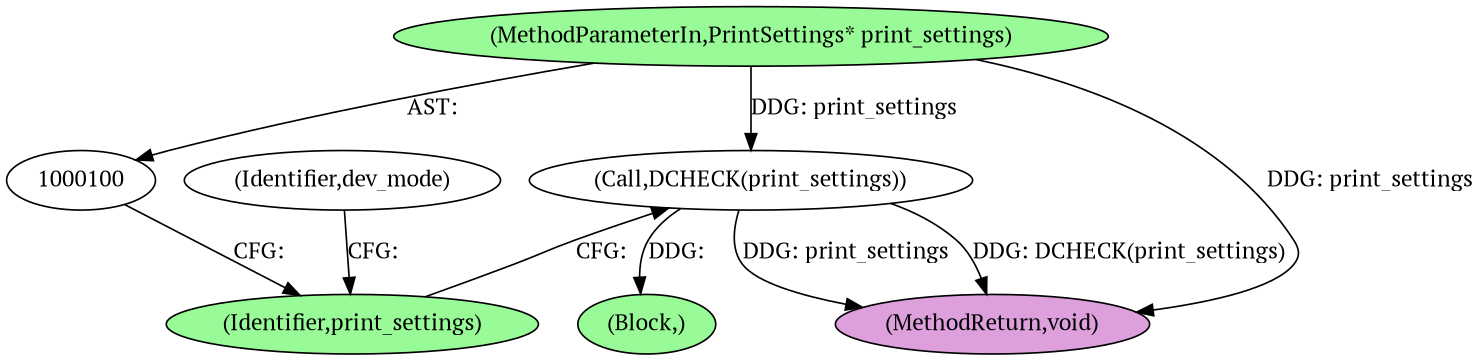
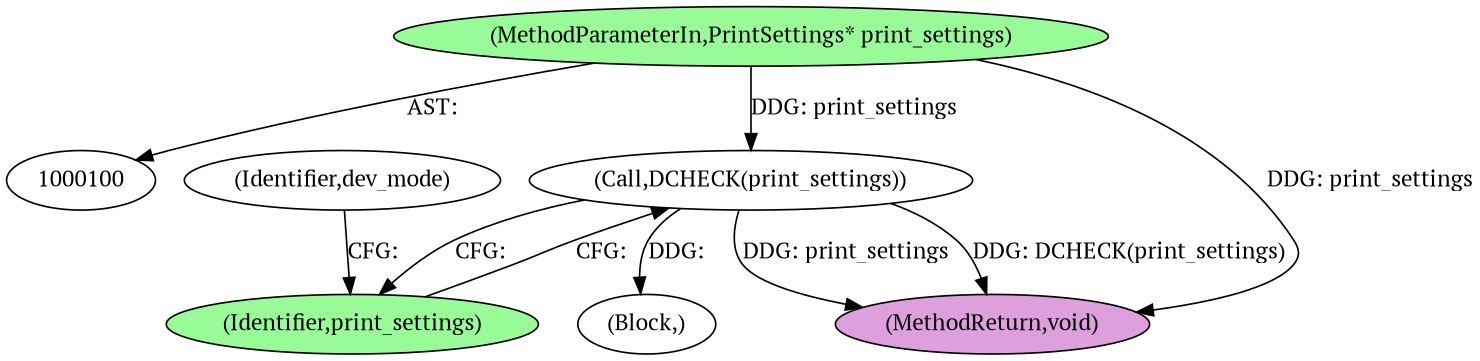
edge "1000100" -> "(Identifier,print_settings)": now "(Call,DCHECK(print_settings))" -> "(Identifier,print_settings)"
node "(Block,)": fillcolor palegreen -> white
